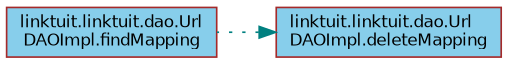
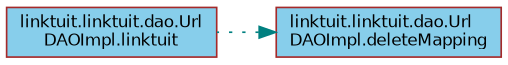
node "linktuit.linktuit.dao.Url DAOImpl.findMapping": label "linktuit.linktuit.dao.Url DAOImpl.findMapping" -> "linktuit.linktuit.dao.Url DAOImpl.linktuit"
